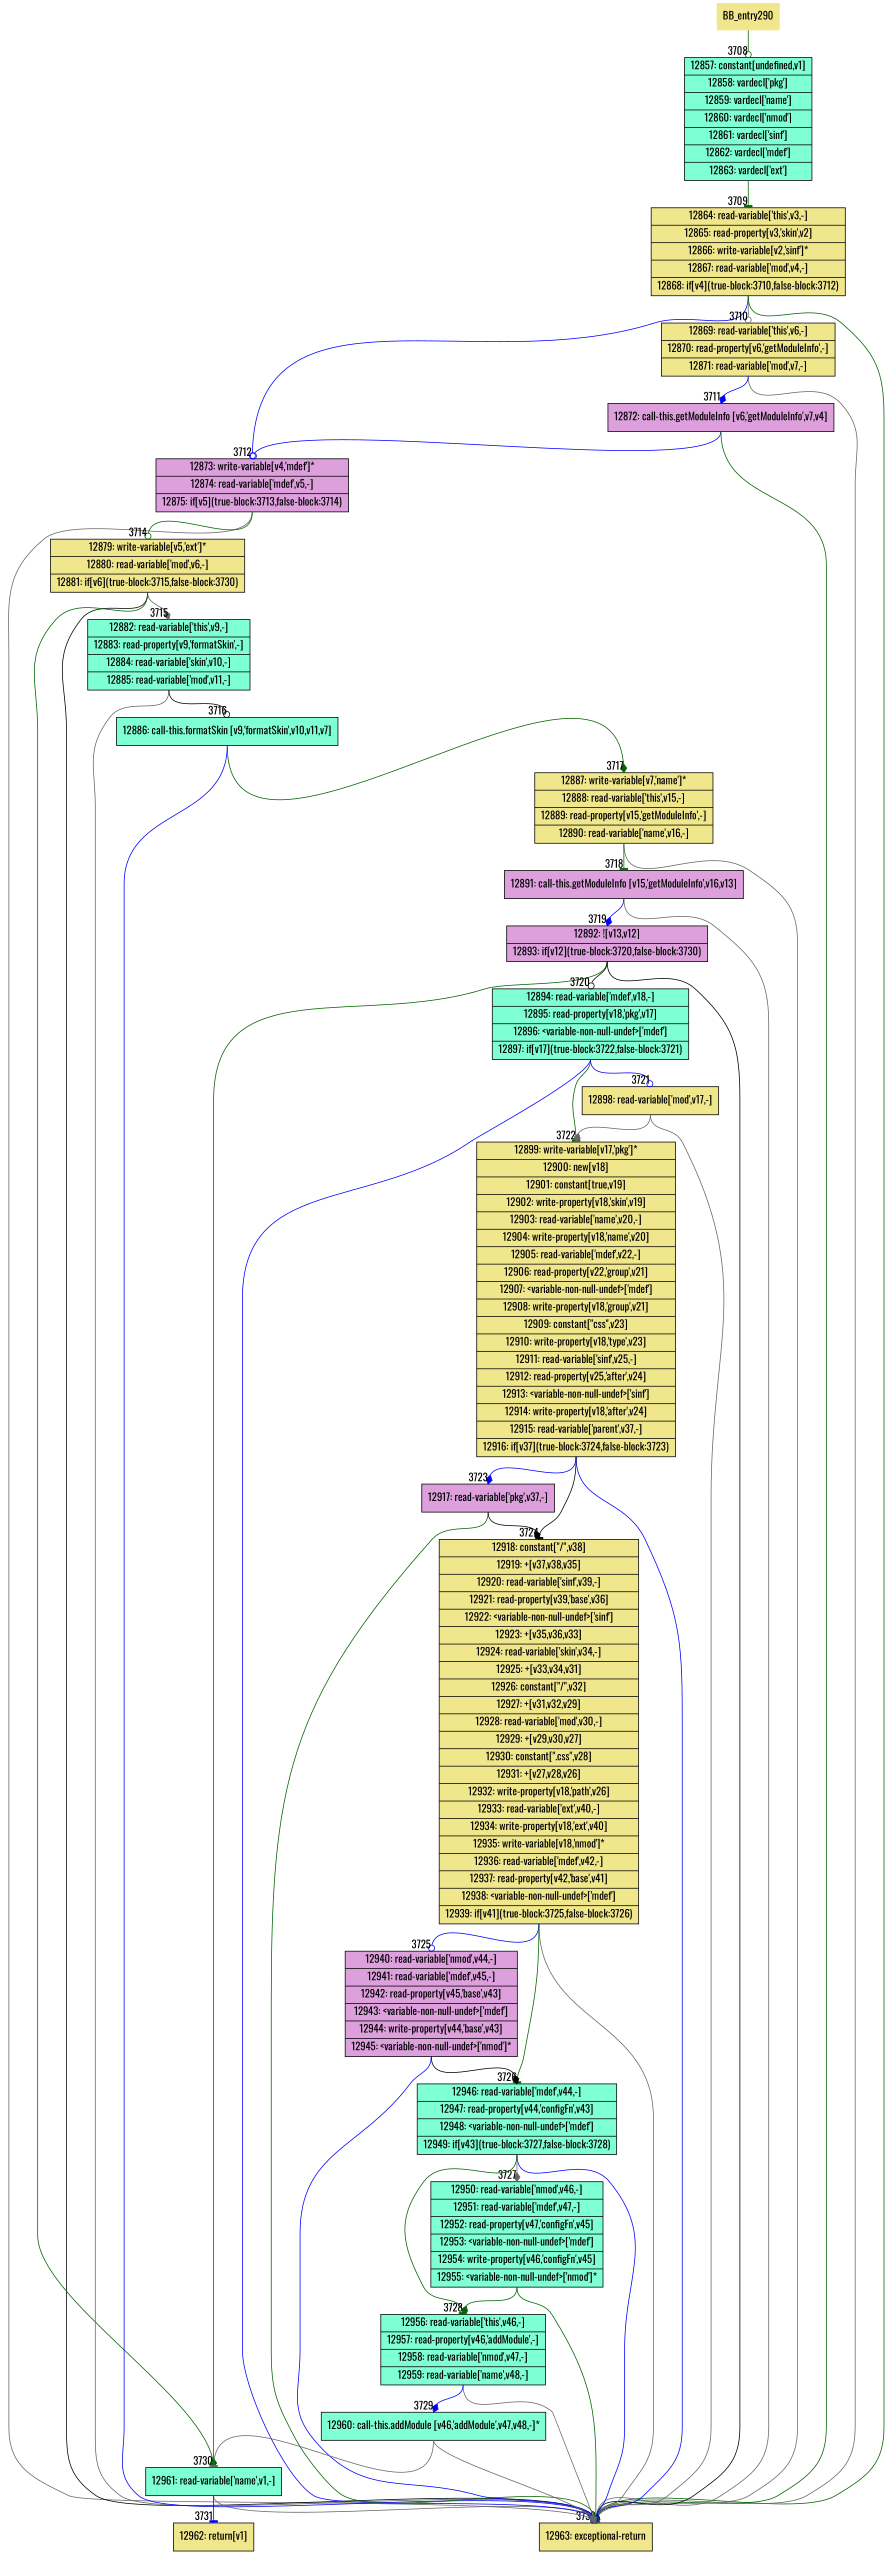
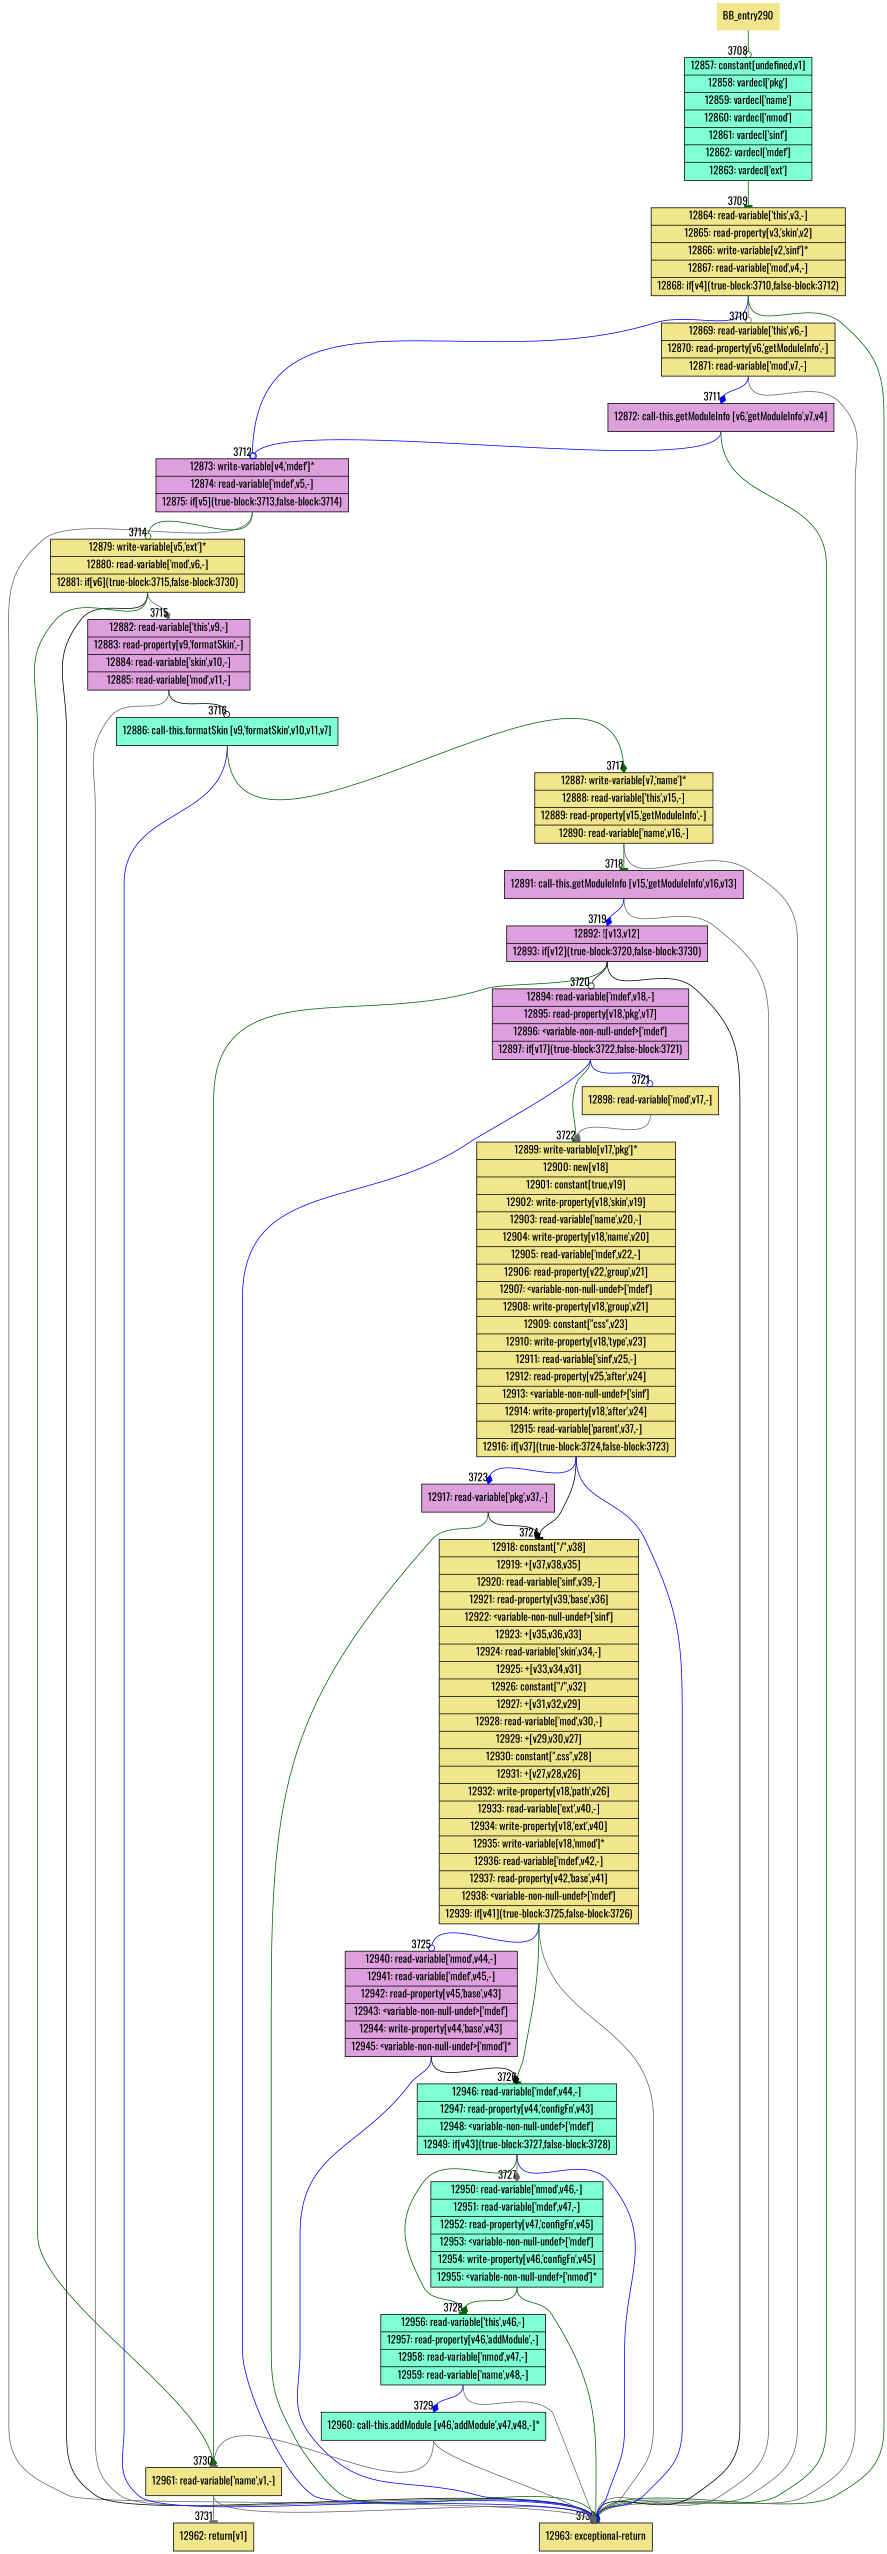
node "12882: read-variable['this',v9,-]": fillcolor aquamarine -> plum
node "12894: read-variable['mdef',v18,-]": fillcolor aquamarine -> plum
edge "12898: read-variable['mod',v17,-]" -> "12963: exceptional-return": removed
node "12961: read-variable['name',v1,-]": fillcolor aquamarine -> khaki
edge "12961: read-variable['name',v1,-]" -> "12962: return[v1]": color blue -> gray40
